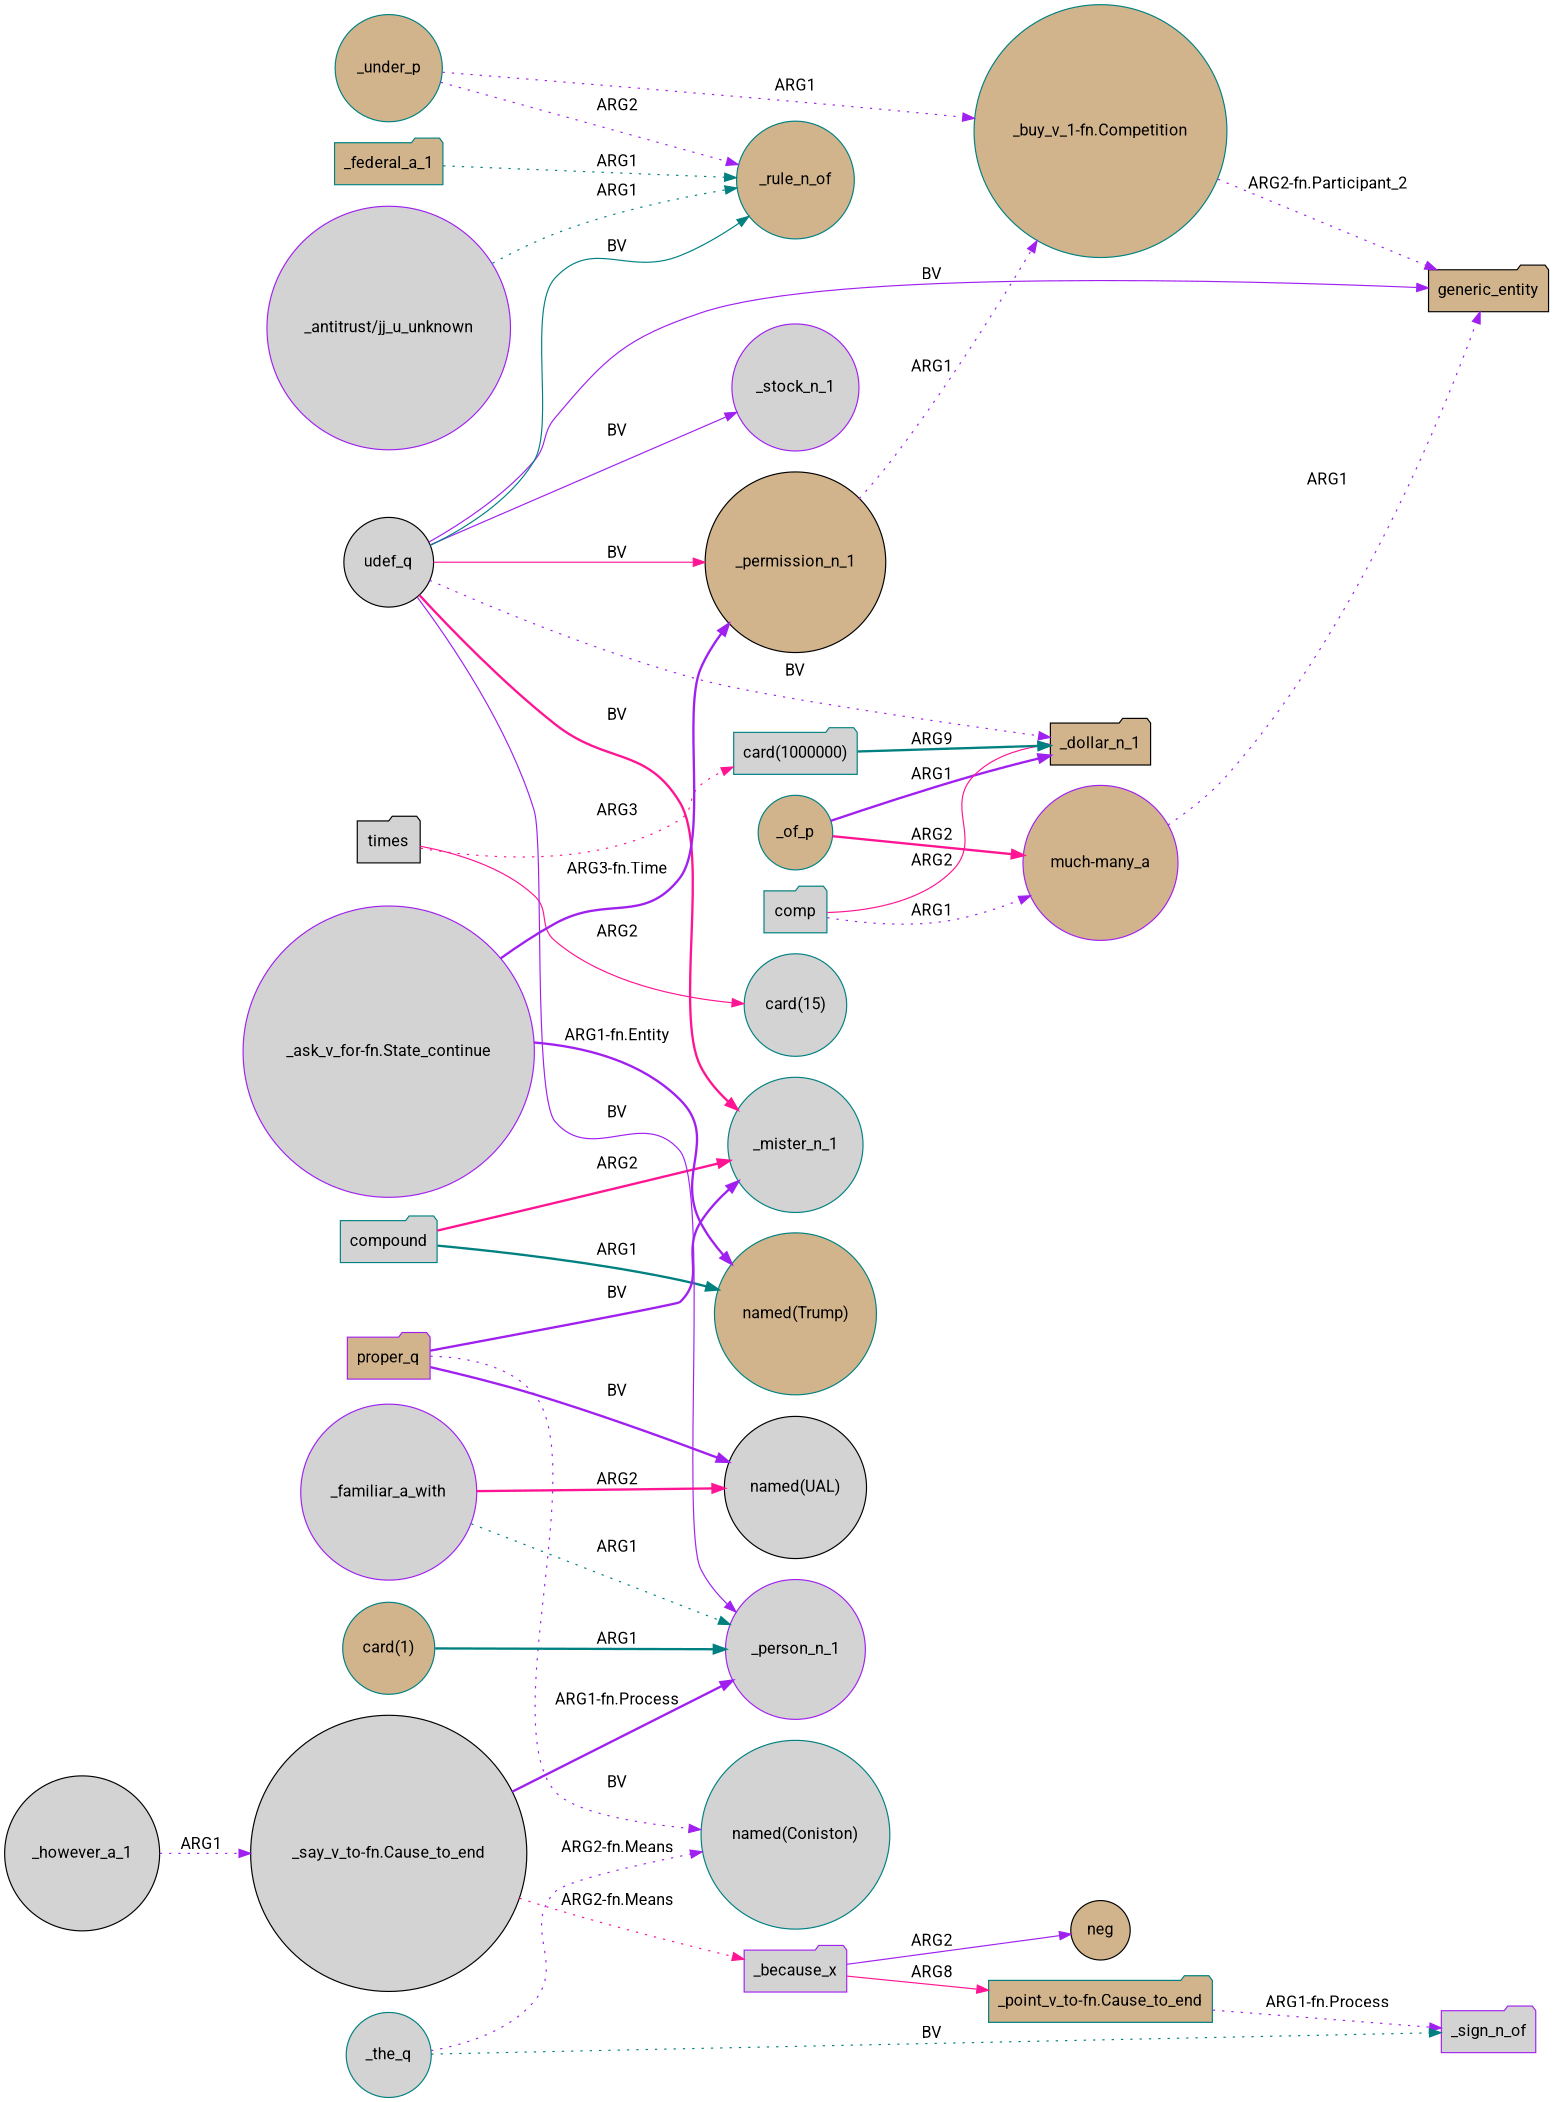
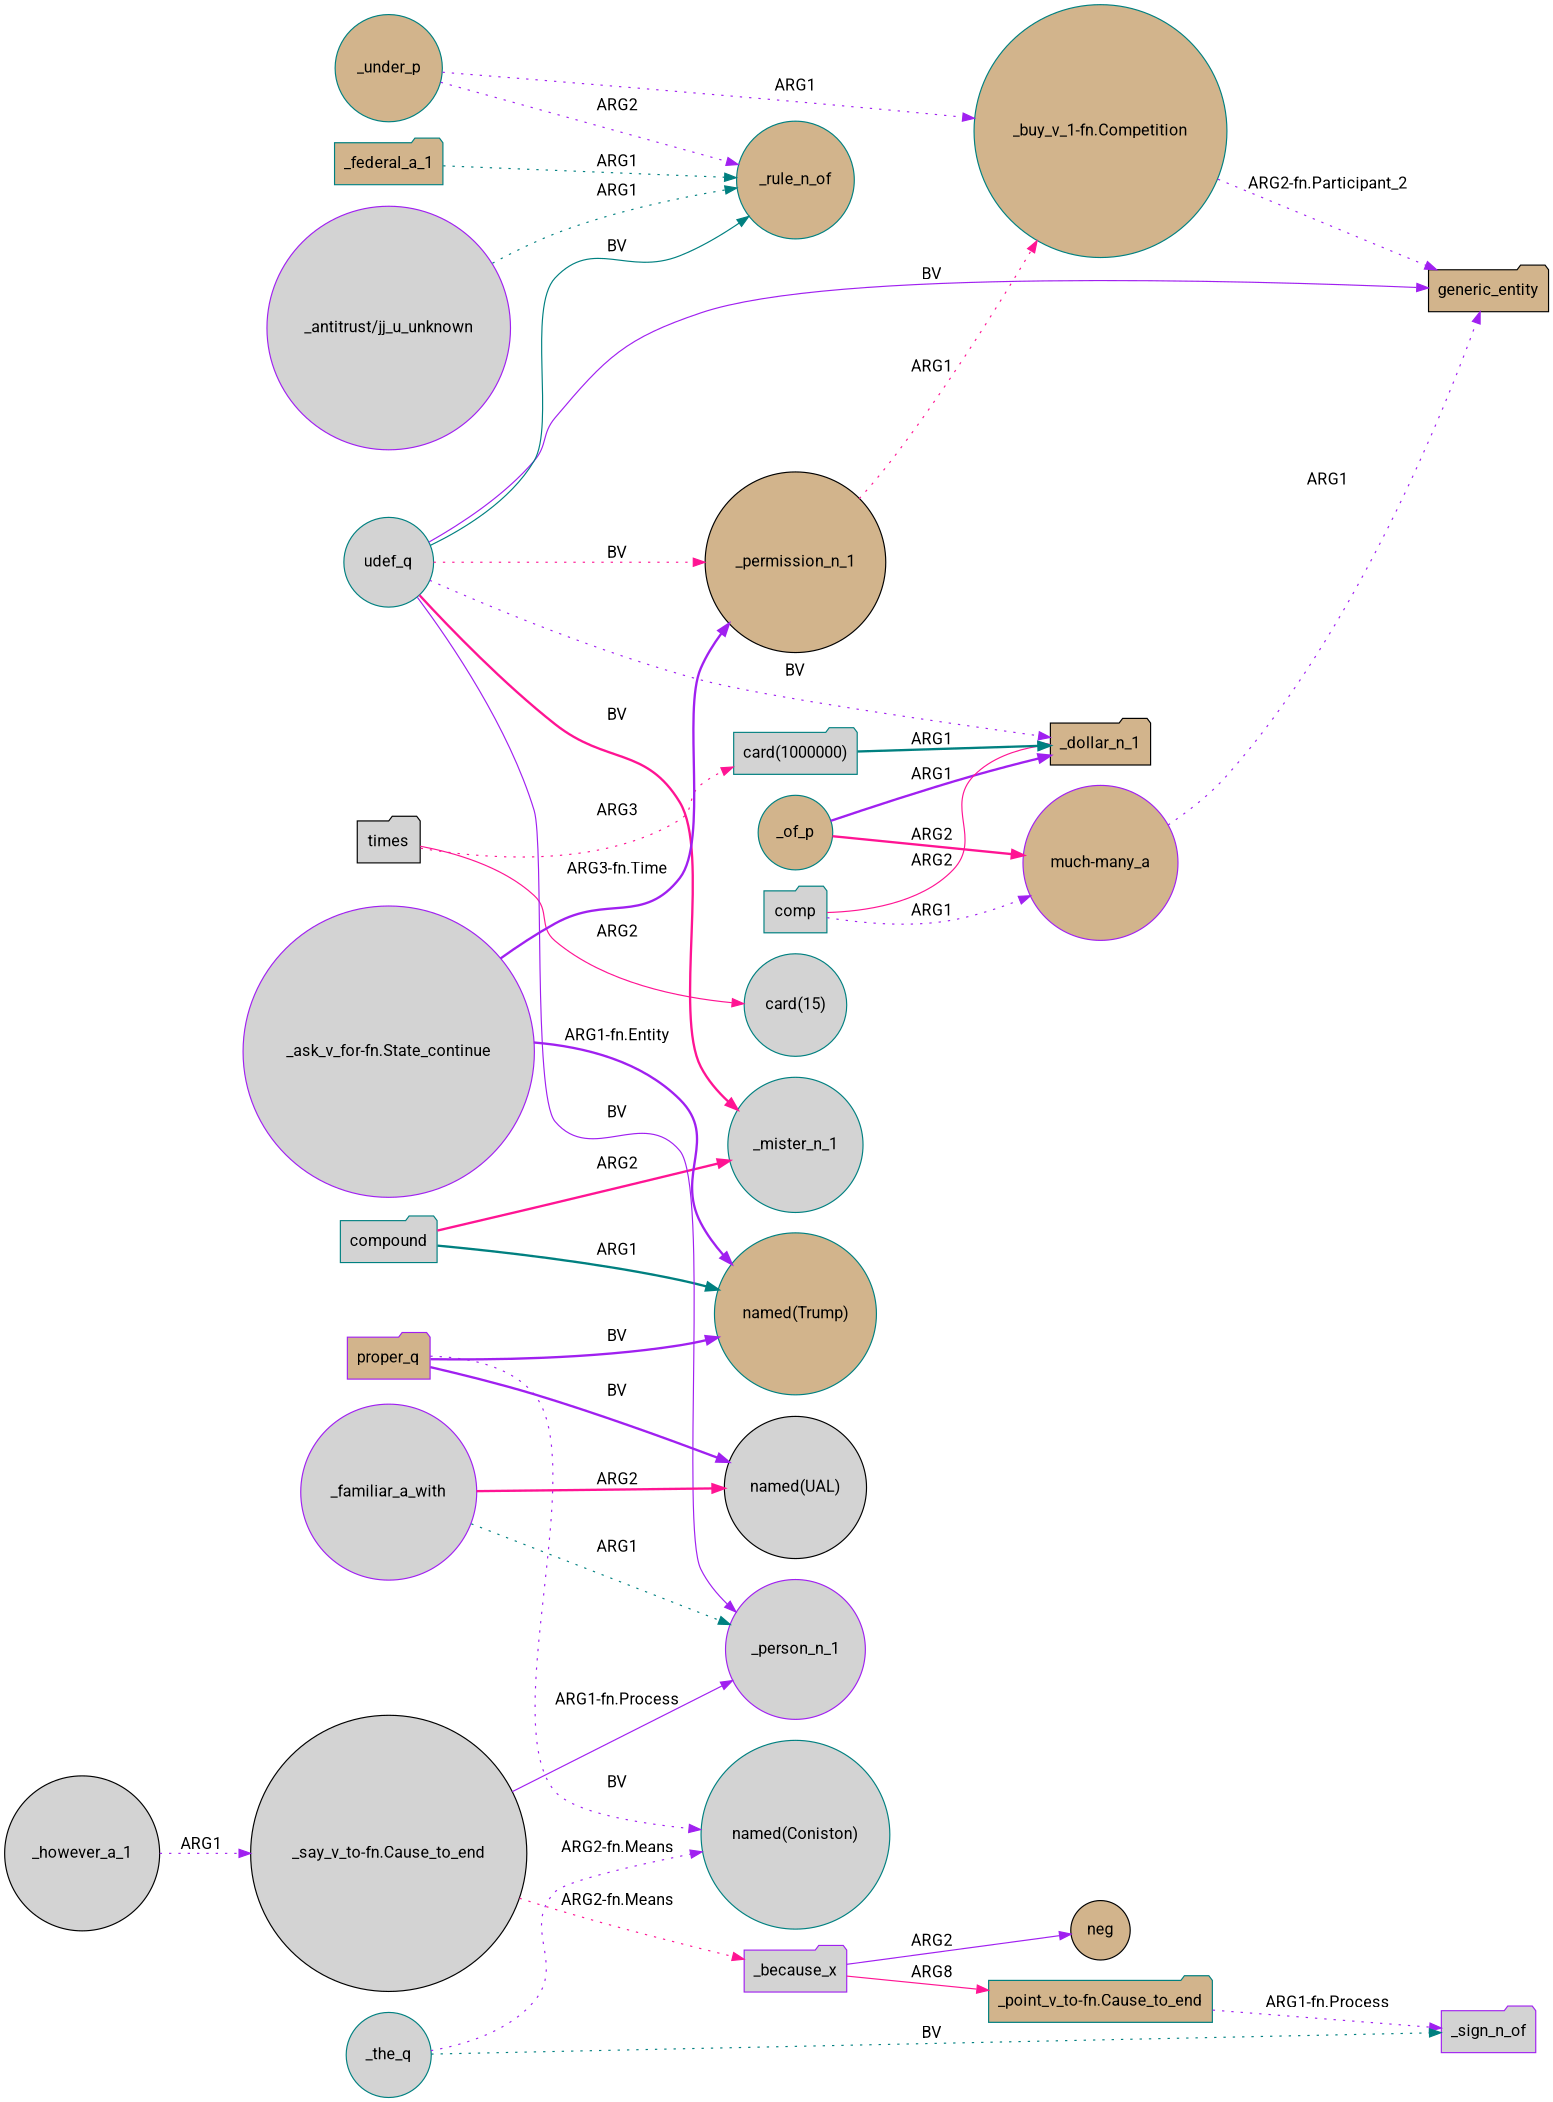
edge "_permission_n_1" -> "_buy_v_1-fn.Competition": color purple -> deeppink
node "_stock_n_1": removed
node "udef_q": color black -> teal
edge "udef_q" -> "_permission_n_1": style solid -> dotted
edge "card(1000000)" -> "_dollar_n_1": label "ARG9" -> "ARG1"
edge "proper_q" -> "_mister_n_1": now "proper_q" -> "named(Trump)"
node "card(1)": removed
edge "_say_v_to-fn.Cause_to_end" -> "_person_n_1": style bold -> solid
